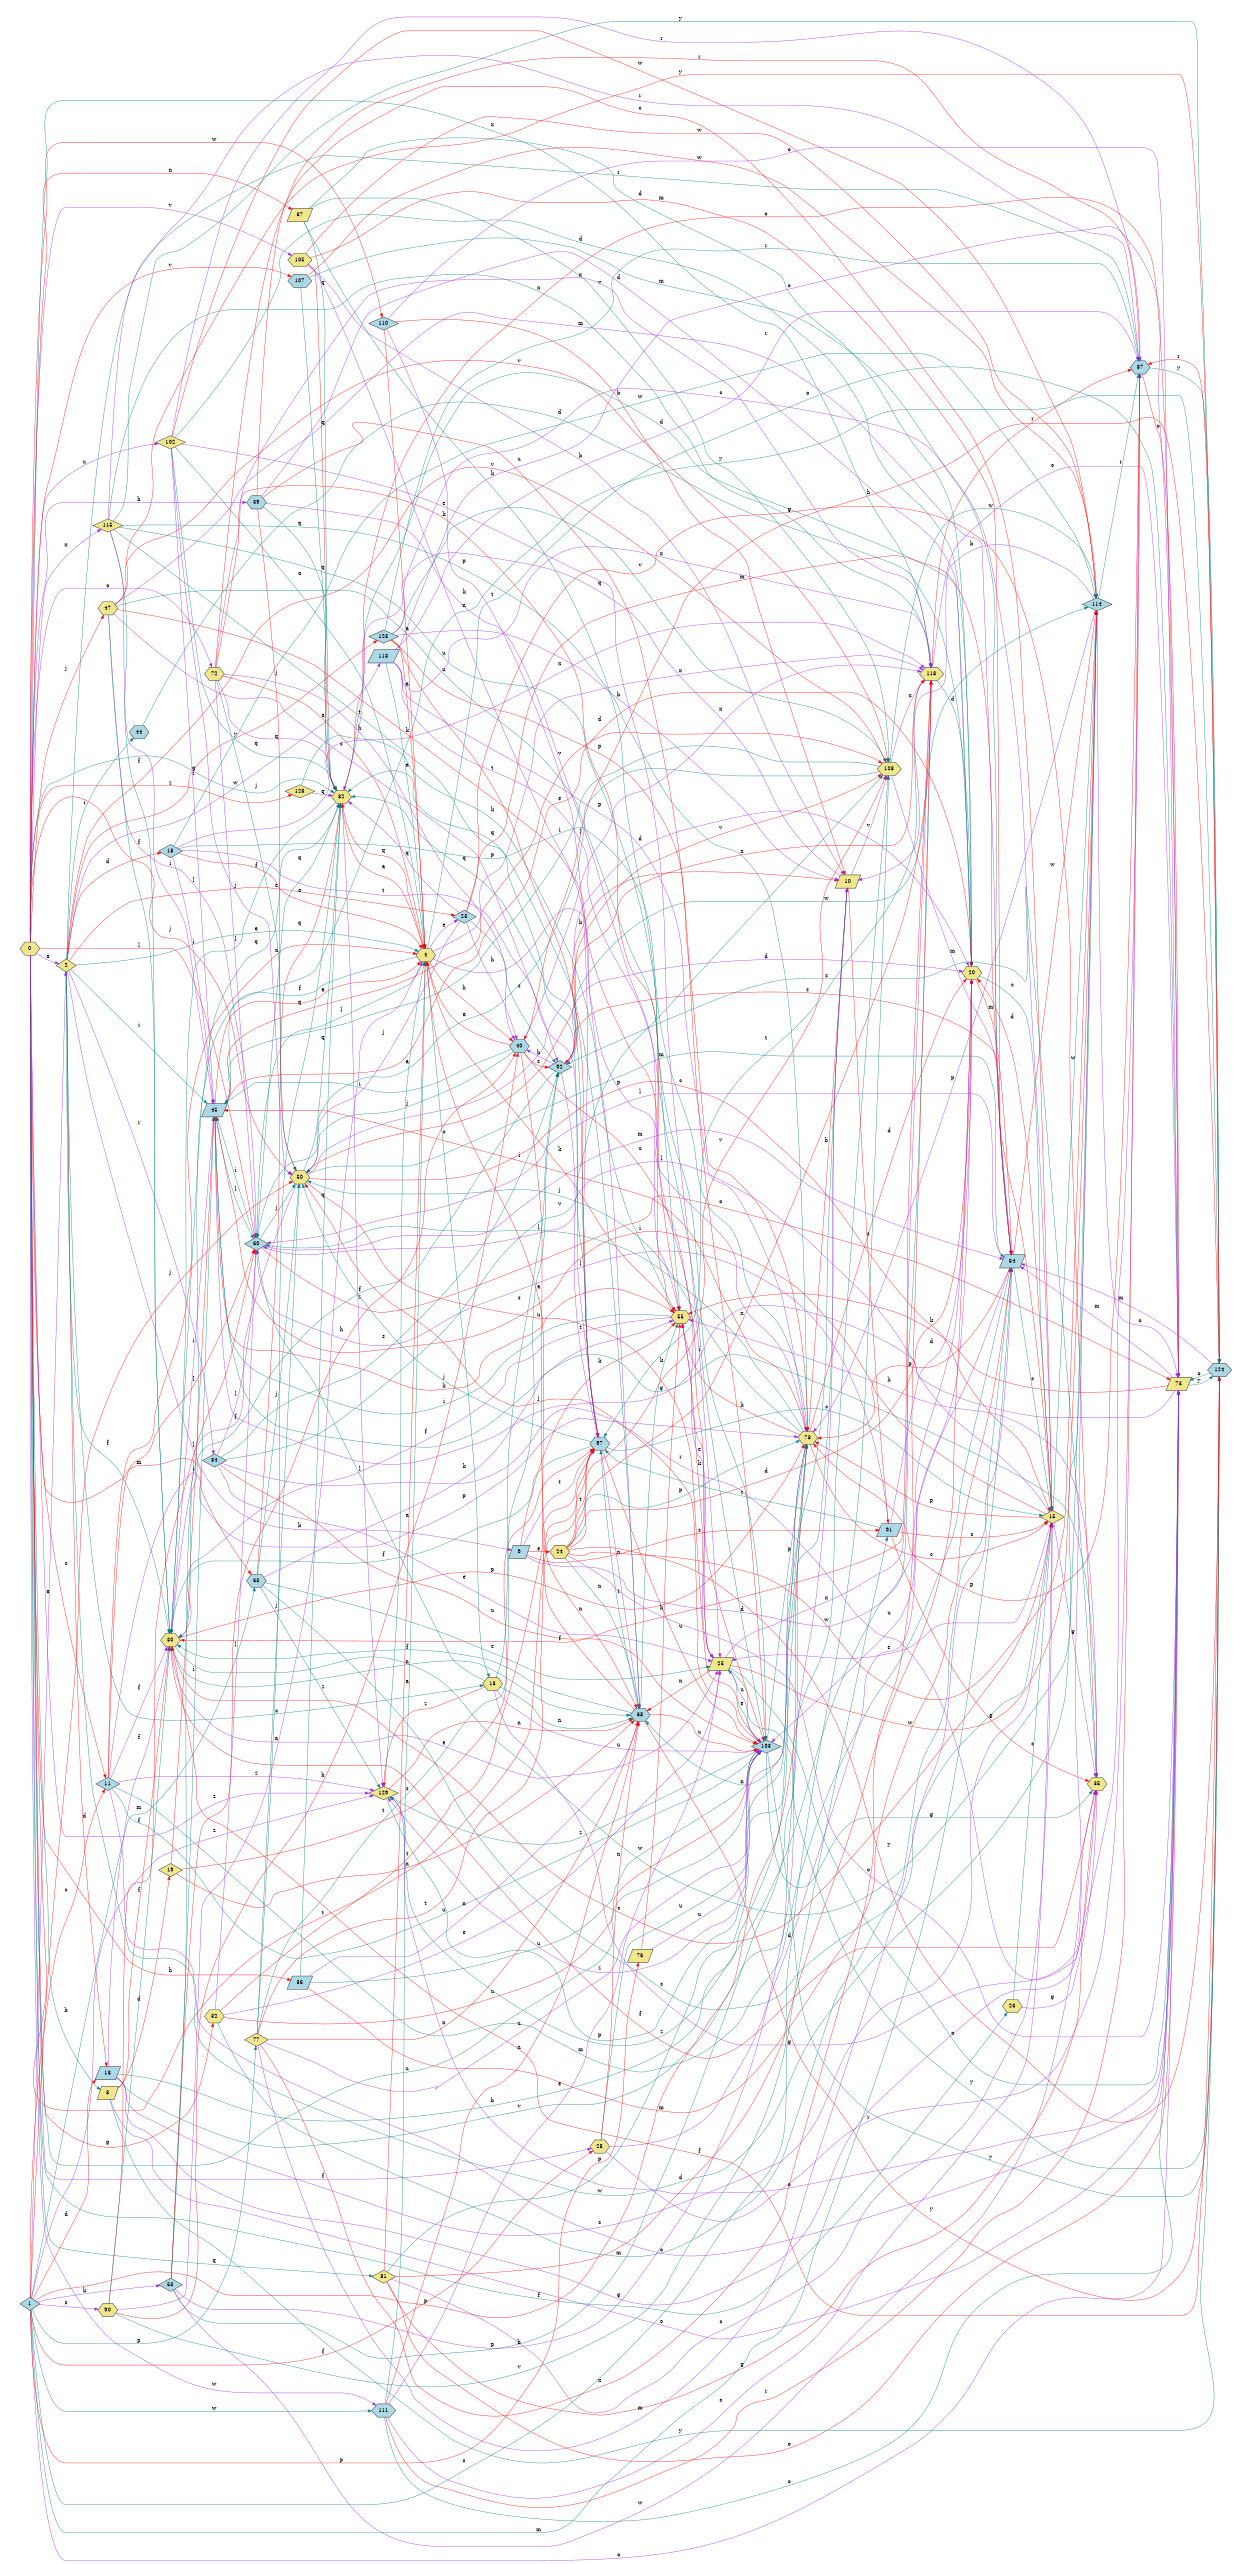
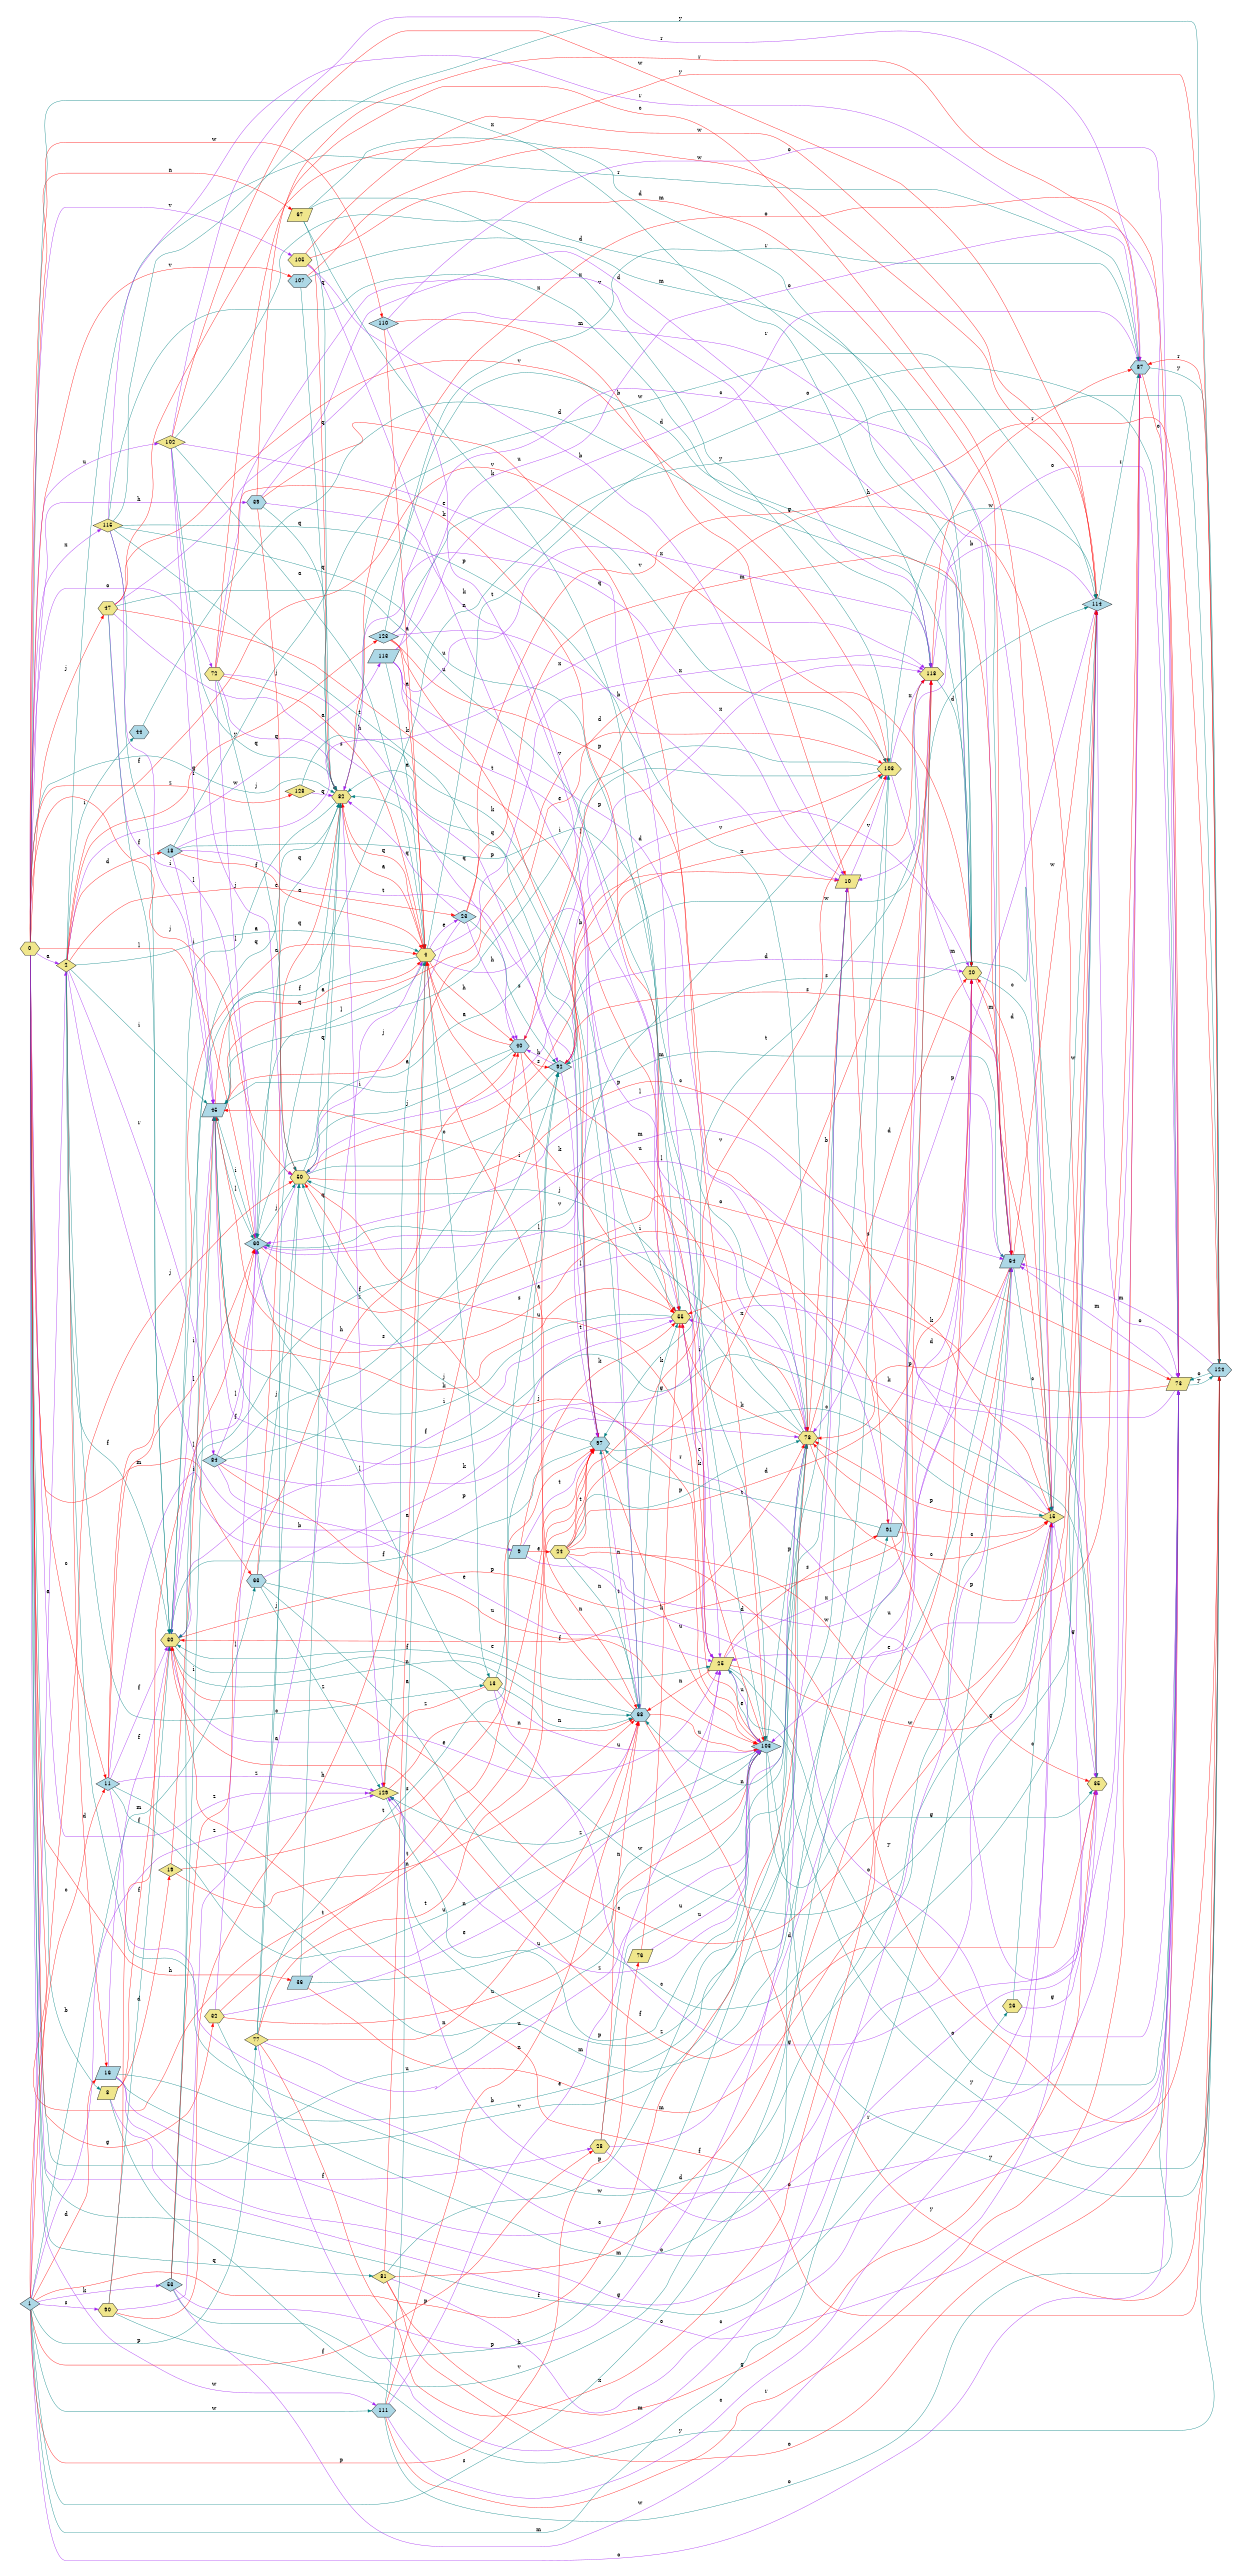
edge "9" -> "91": now "25" -> "91"
